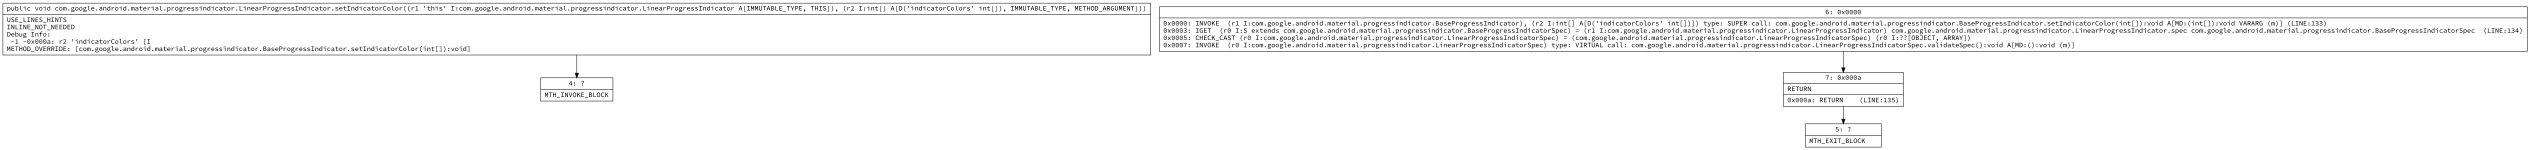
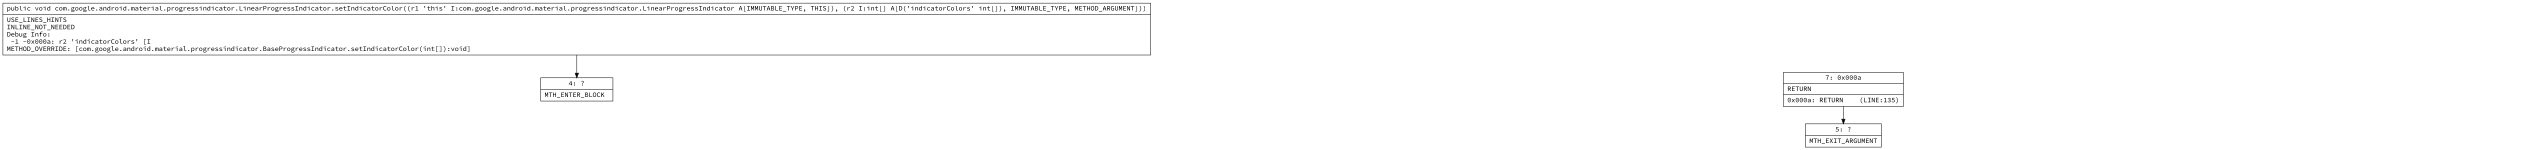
node "6: 0x0000": removed
node "4: ?": text "MTH_INVOKE_BLOCK" -> "MTH_ENTER_BLOCK"
node "5: ?": text "MTH_EXIT_BLOCK" -> "MTH_EXIT_ARGUMENT"
